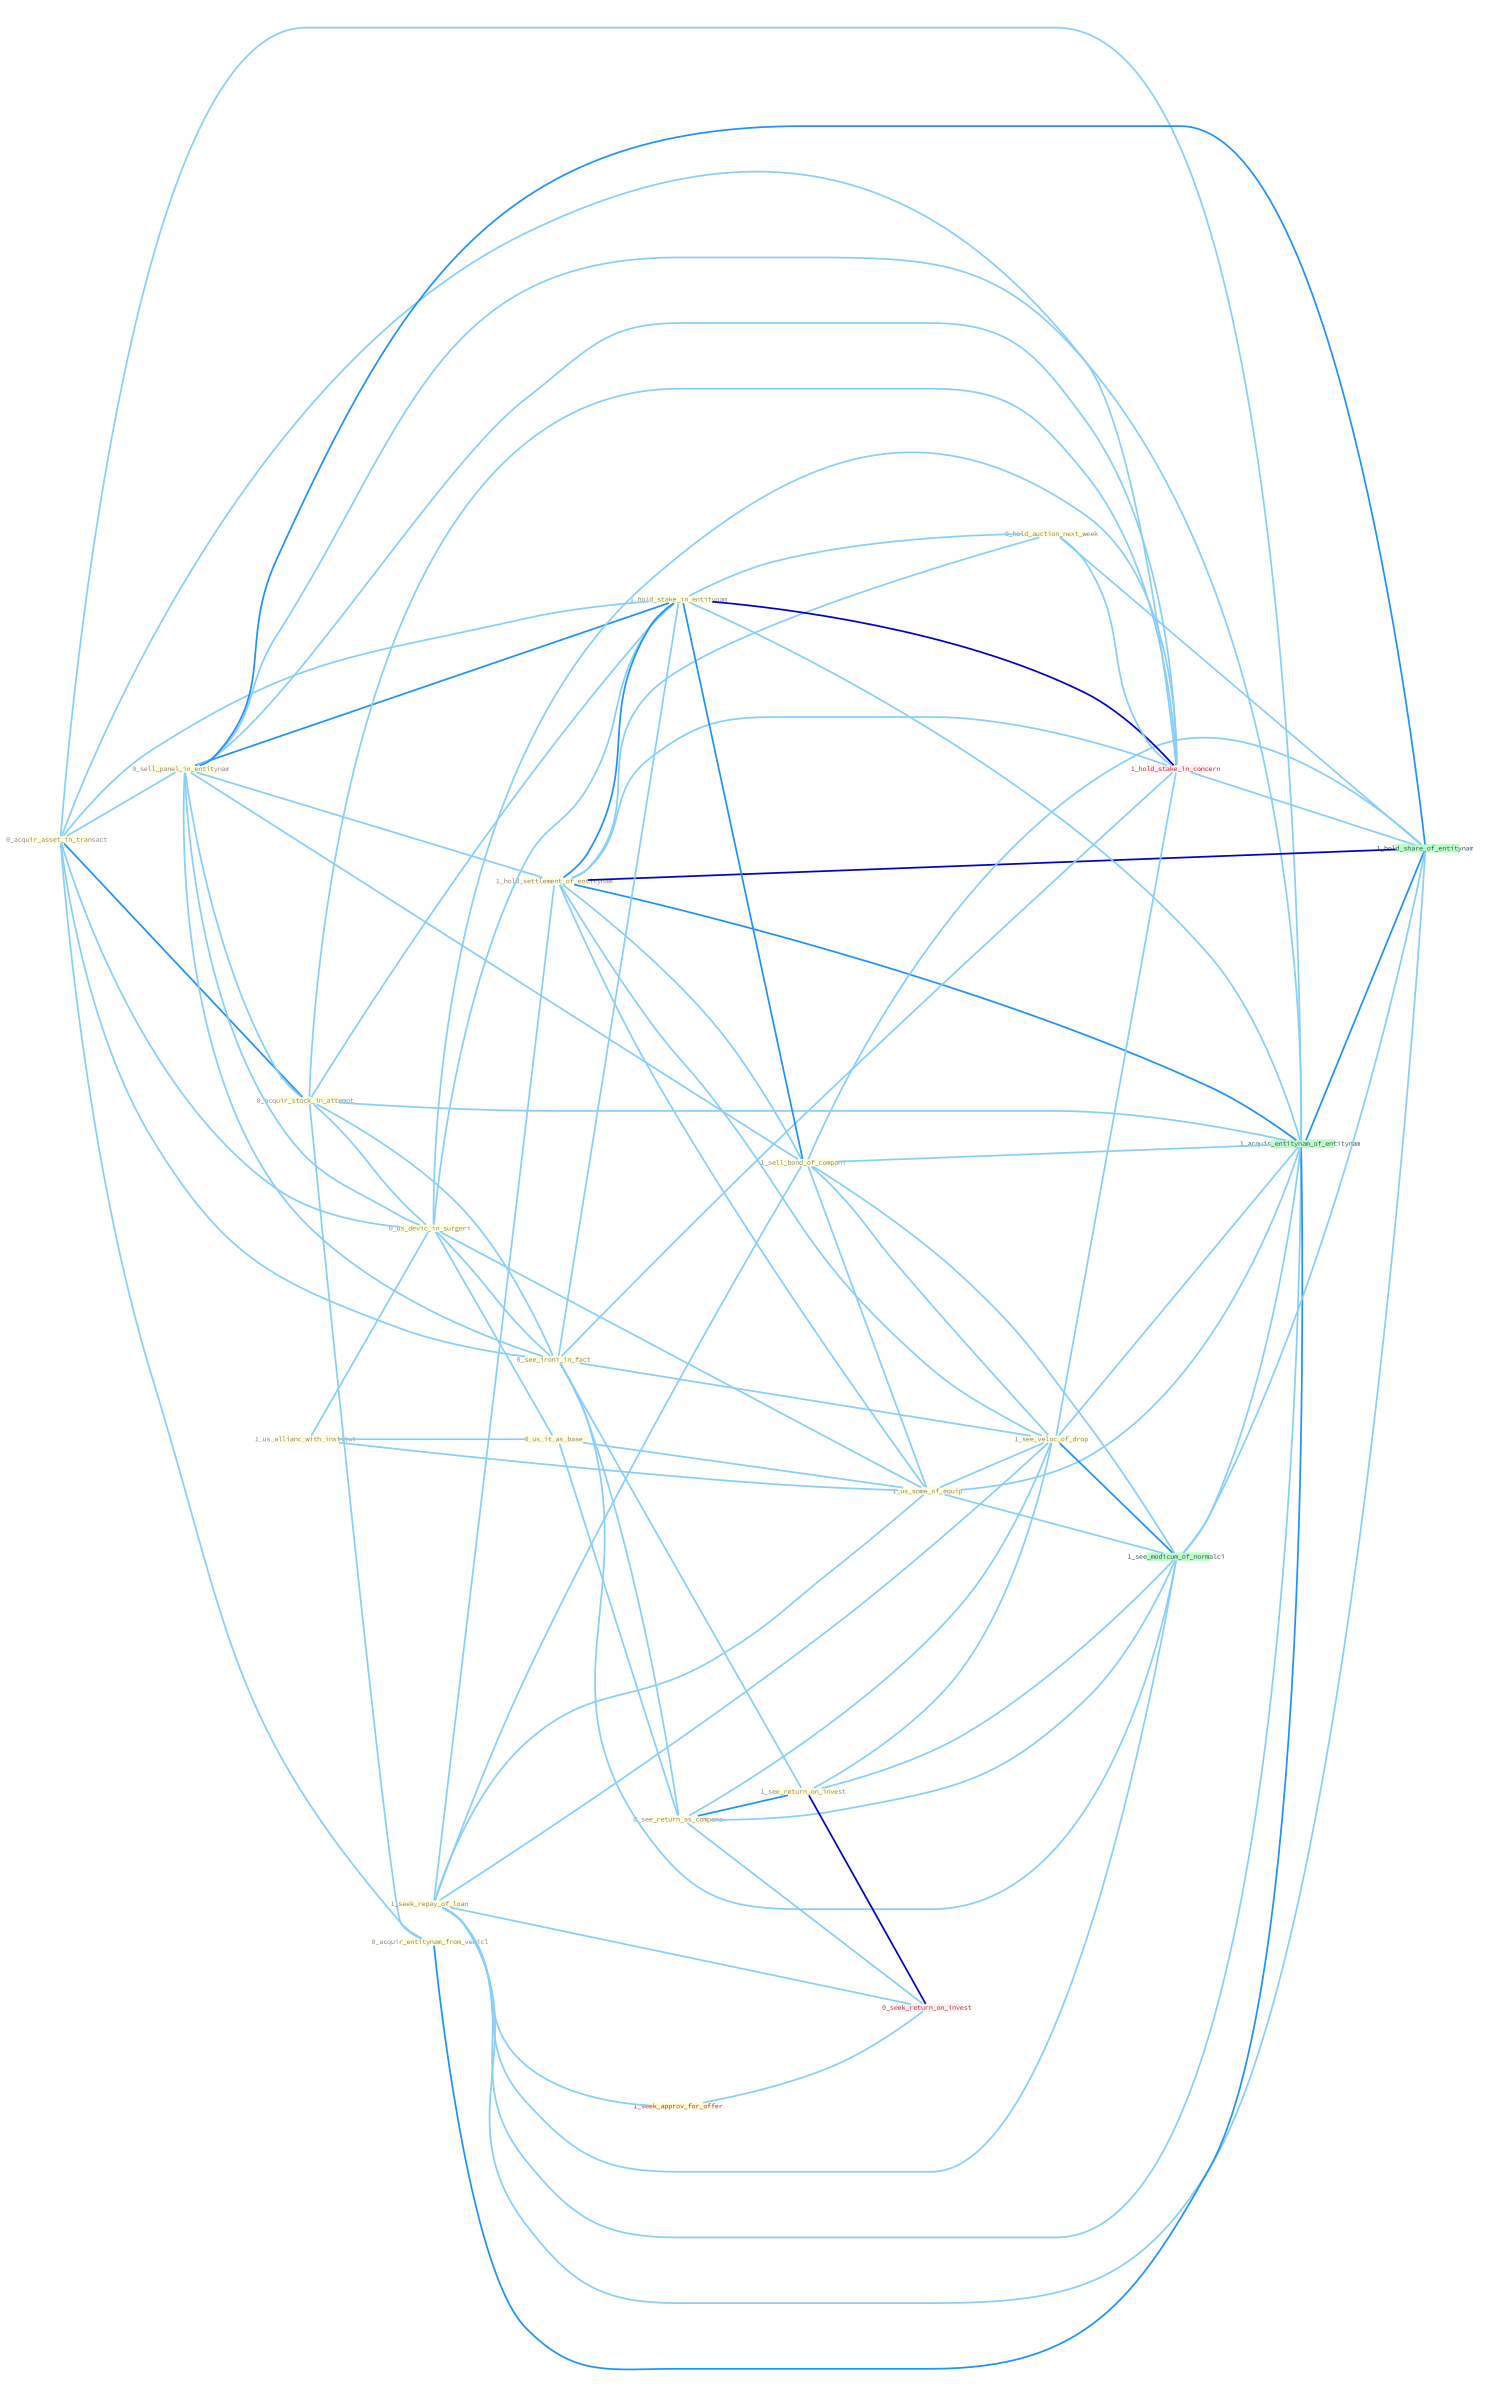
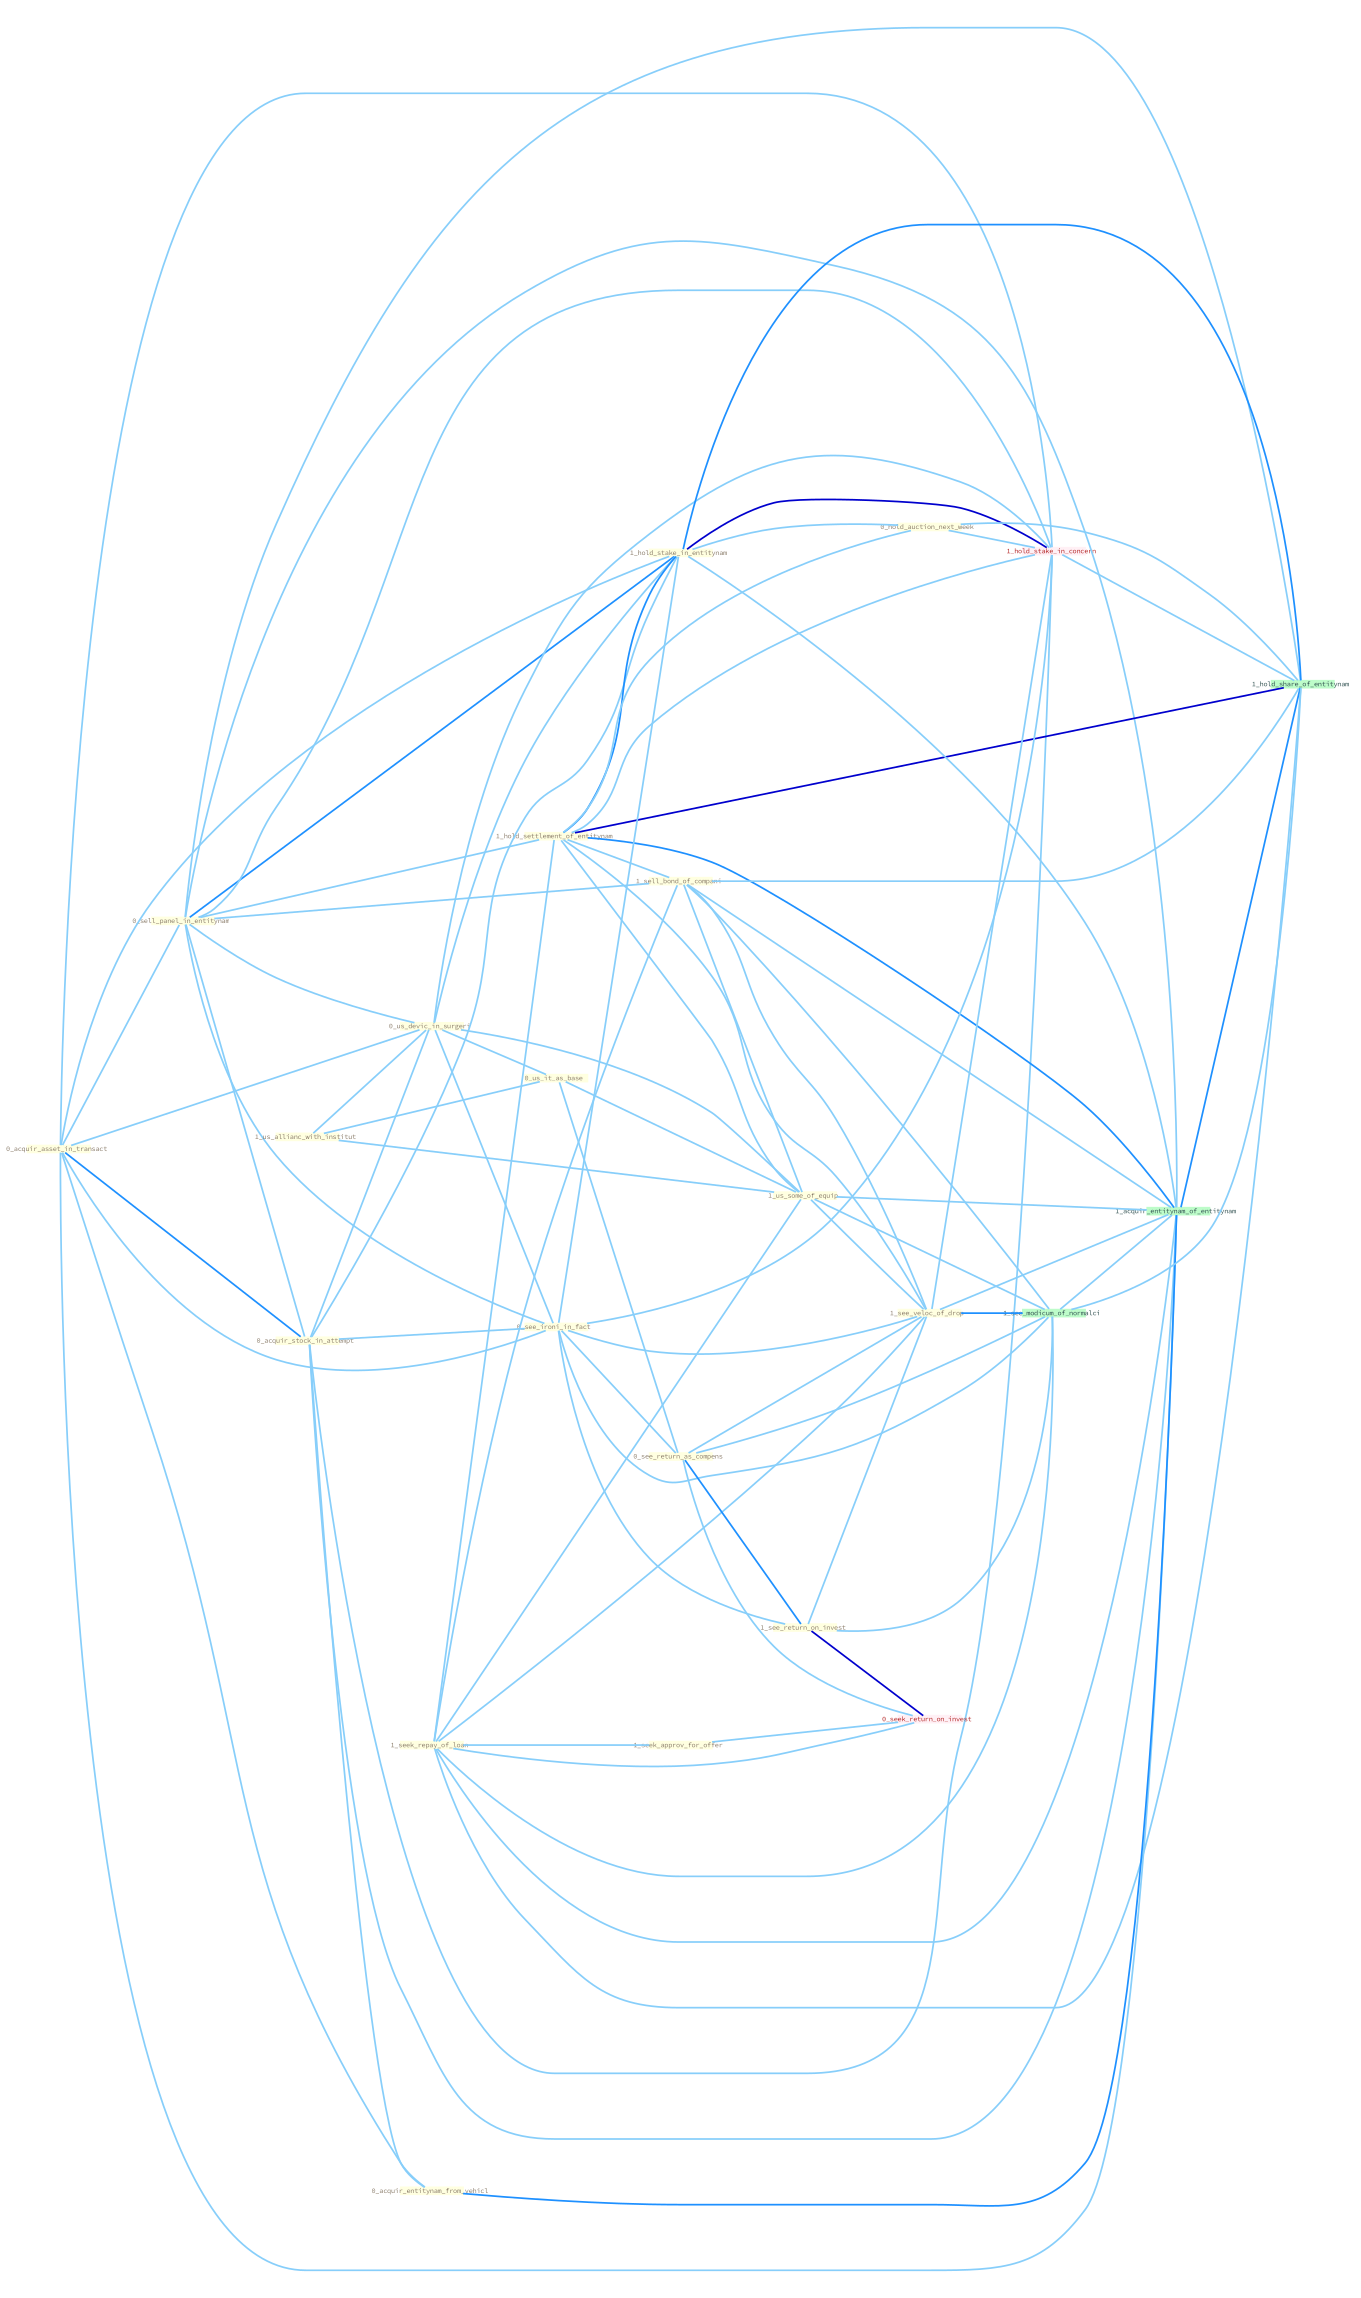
edge "0_sell_panel_in_entitynam" -- "1_hold_share_of_entitynam": color #1e90ff -> #87cefa
edge "1_hold_stake_in_entitynam" -- "1_sell_bond_of_compani": now "1_hold_stake_in_entitynam" -- "1_hold_share_of_entitynam"
node "1_seek_approv_for_offer": fontcolor #b22222 -> #8b7d6b
